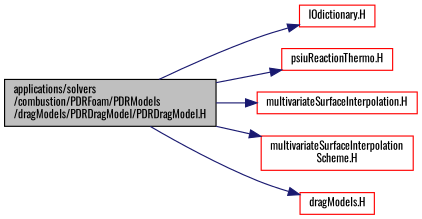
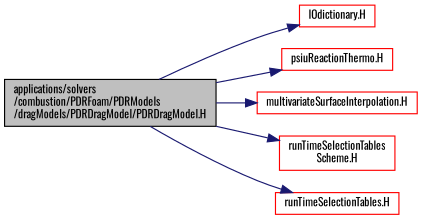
node "multivariateSurfaceInterpolation Scheme.H": label "multivariateSurfaceInterpolation Scheme.H" -> "runTimeSelectionTables Scheme.H"
node "dragModels.H": label "dragModels.H" -> "runTimeSelectionTables.H"
